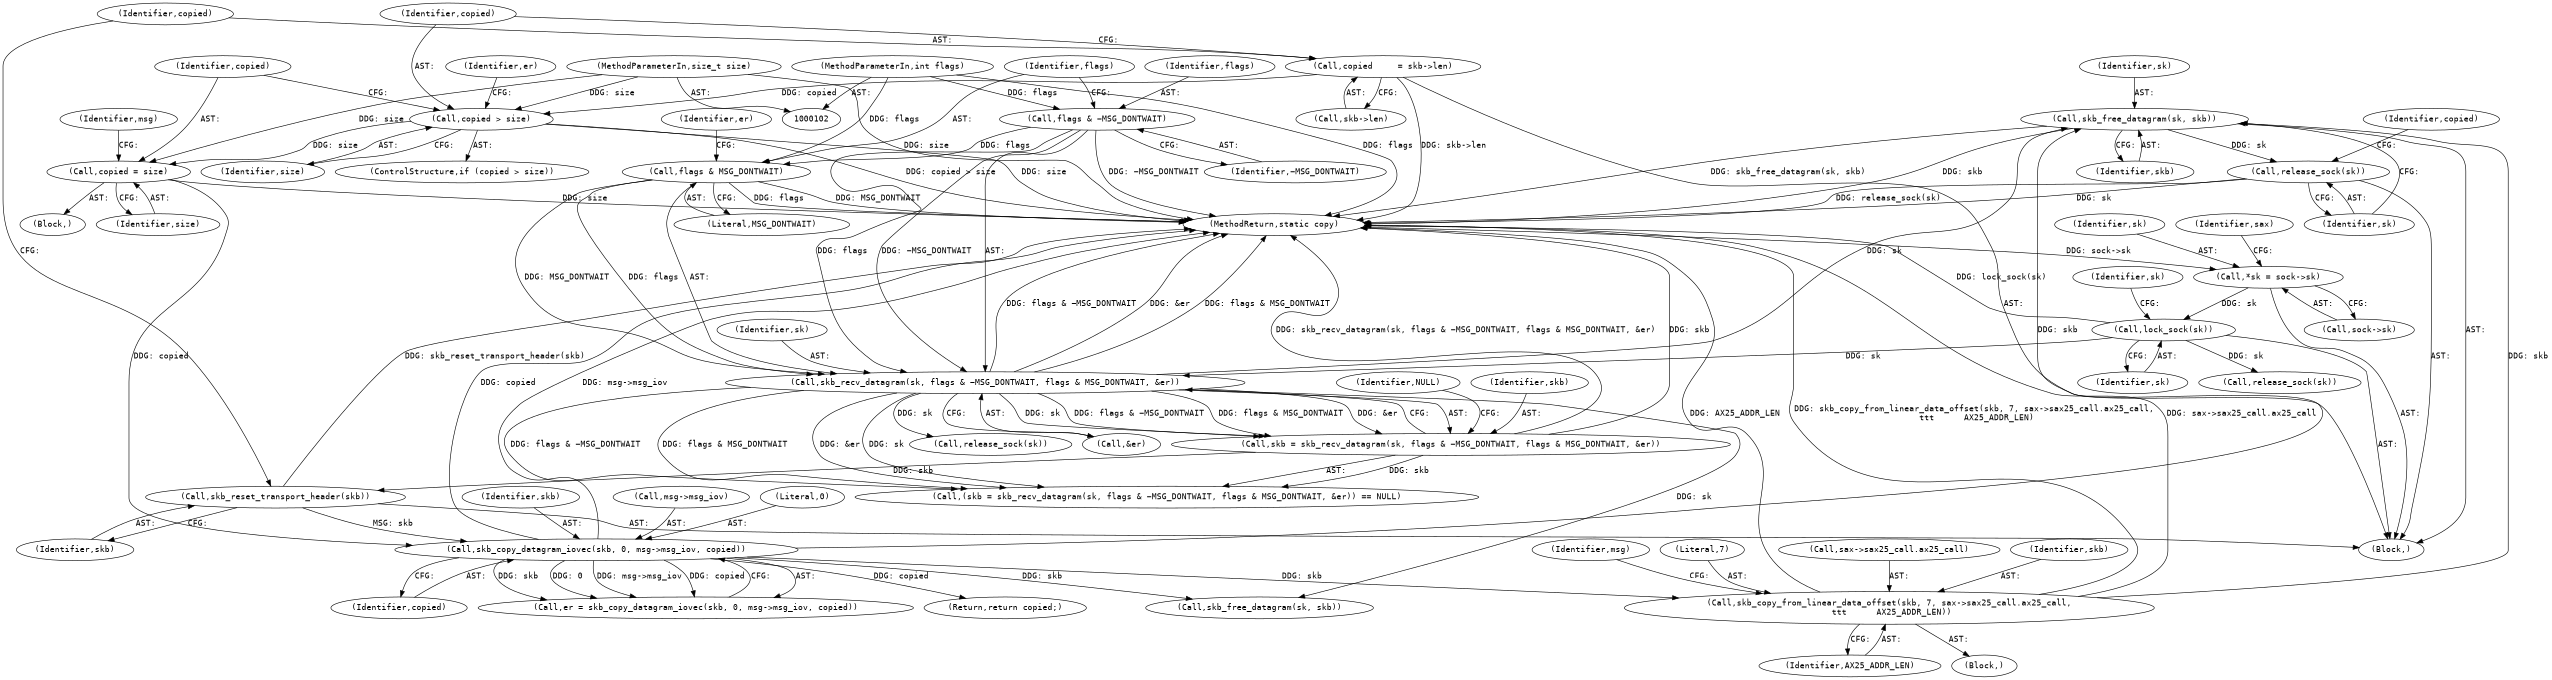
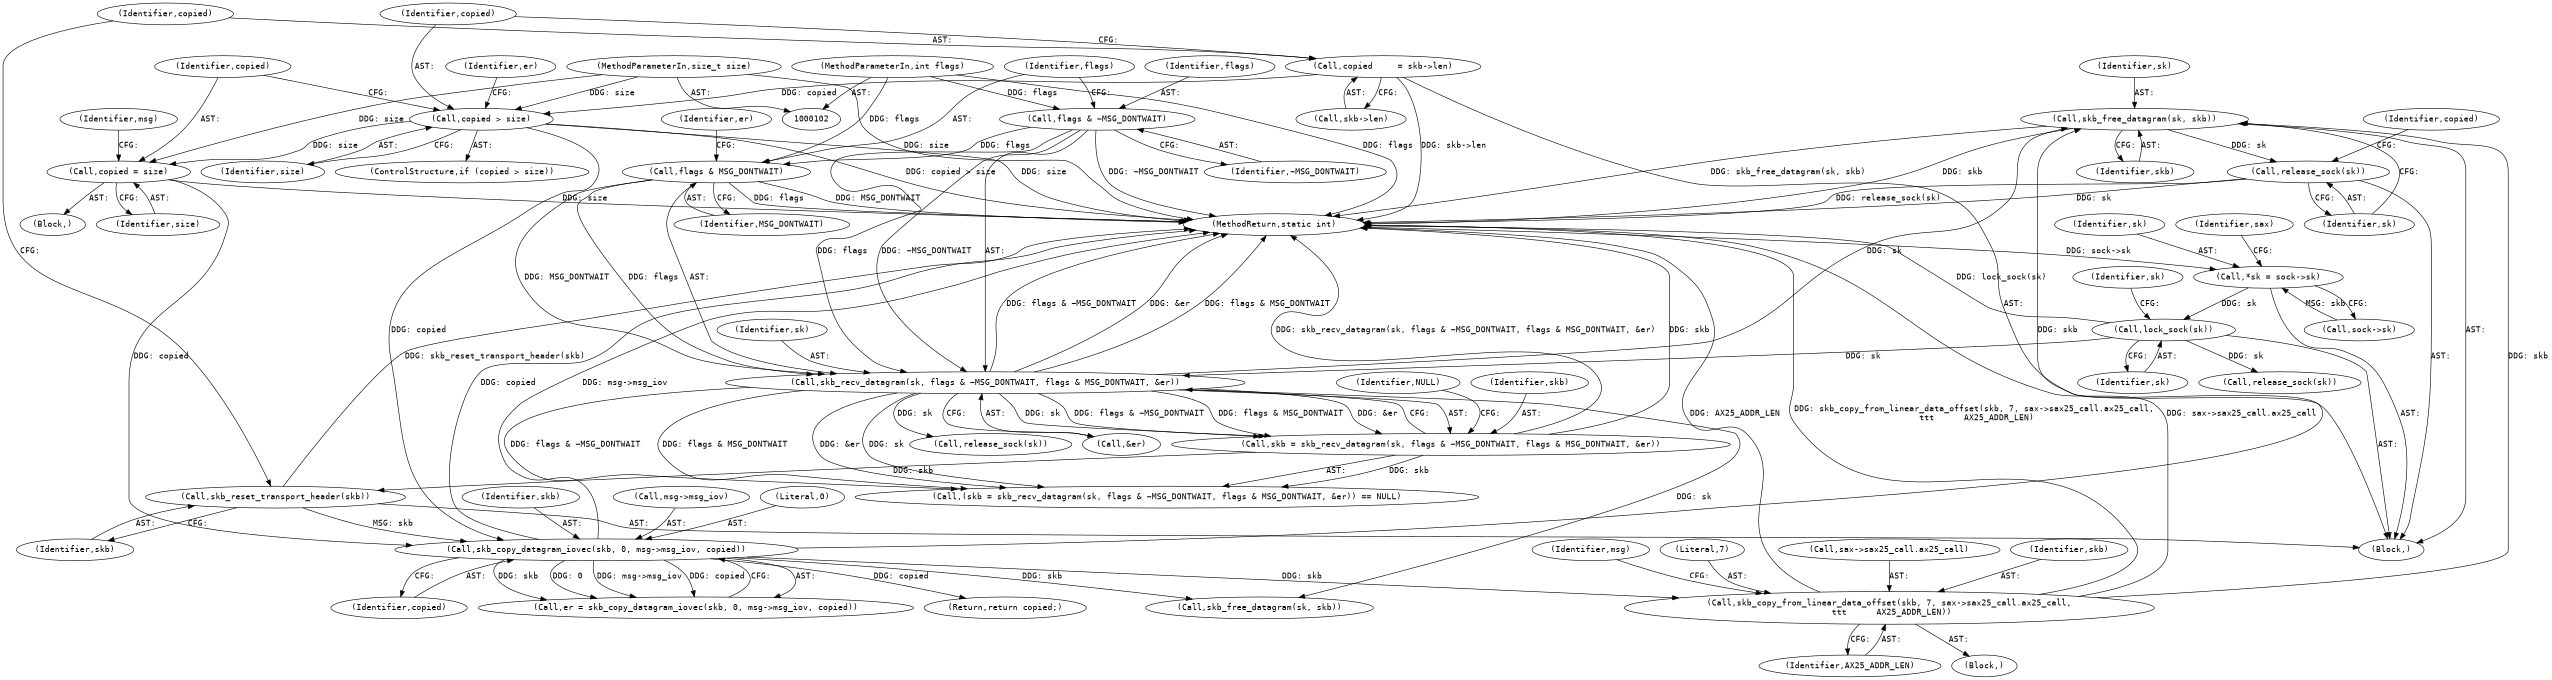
node "(Literal,MSG_DONTWAIT)": label "(Literal,MSG_DONTWAIT)" -> "(Identifier,MSG_DONTWAIT)"
node "(MethodReturn,static copy)": label "(MethodReturn,static copy)" -> "(MethodReturn,static int)"
edge "(Call,copied > size)" -> "(Call,skb_copy_datagram_iovec(skb, 0, msg->msg_iov, copied))": added, label "DDG: copied"
edge "(Call,sock->sk)" -> "(Call,*sk = sock->sk)": label "AST: " -> "MSG: skb"
